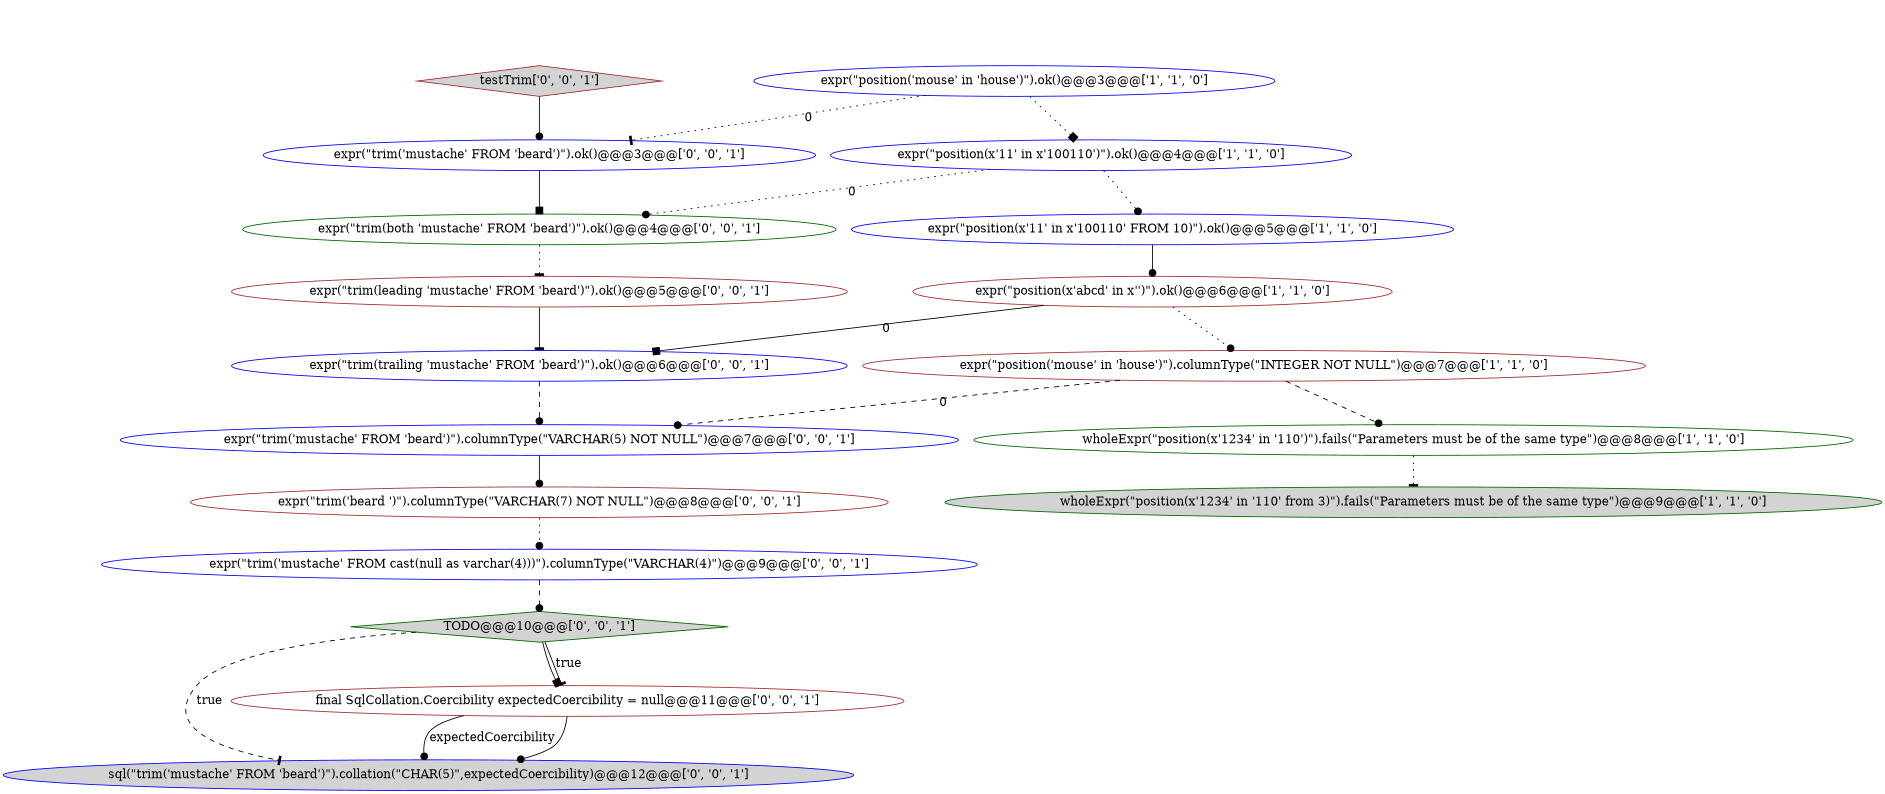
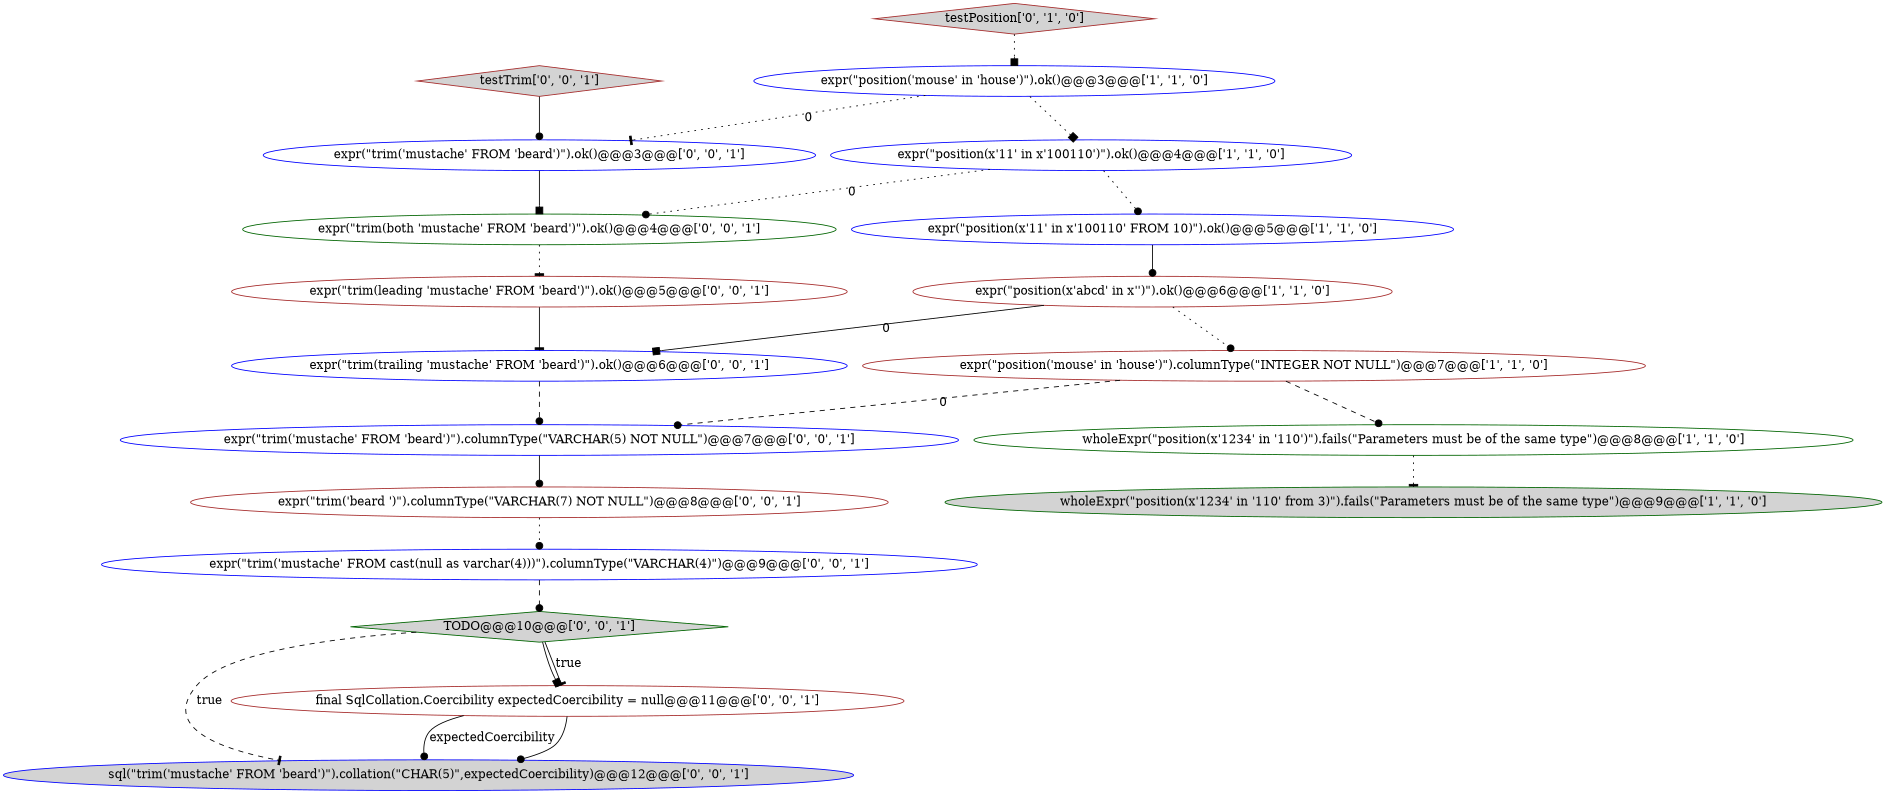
node "testPosition['0', '1', '0']": added
